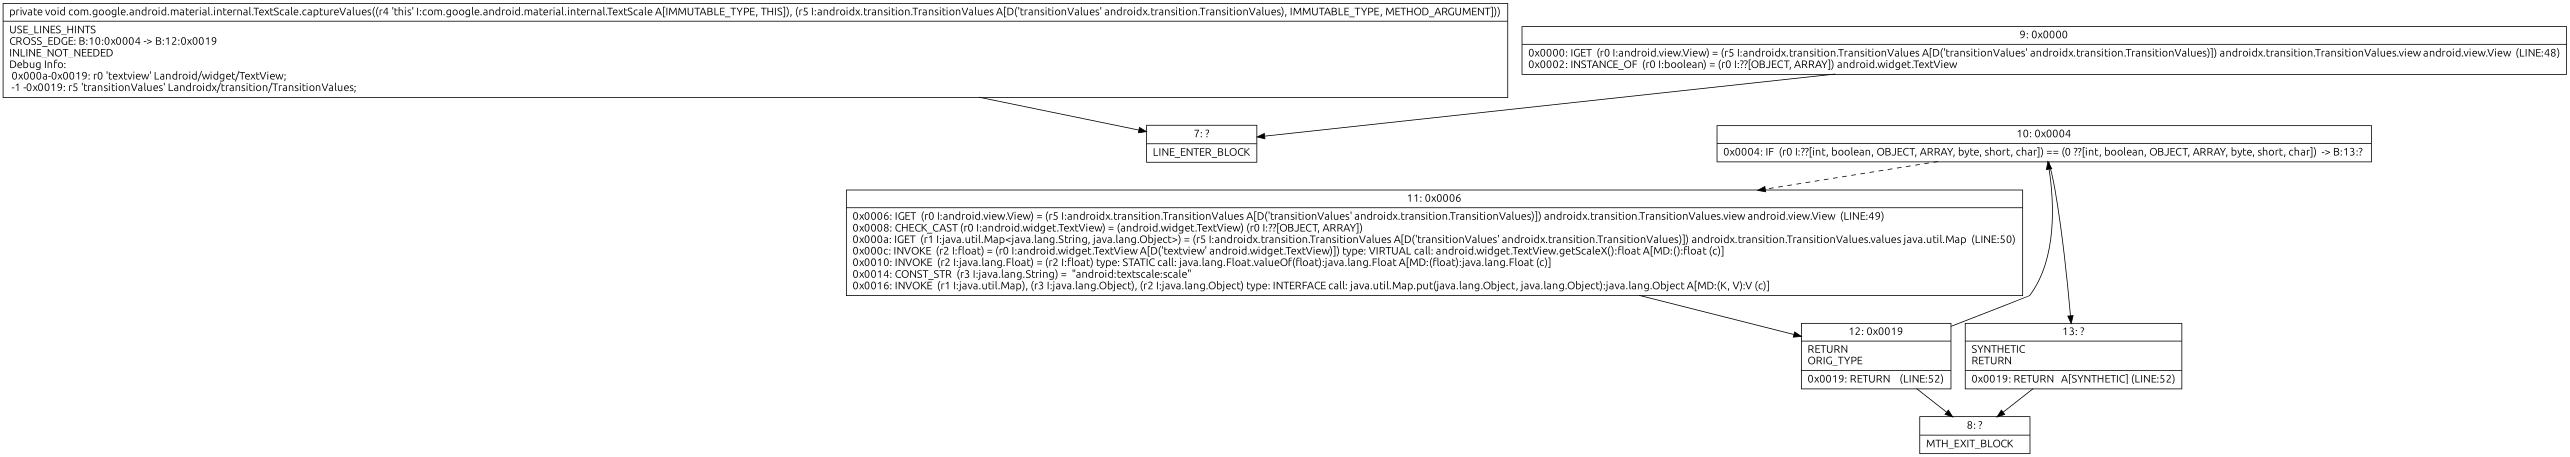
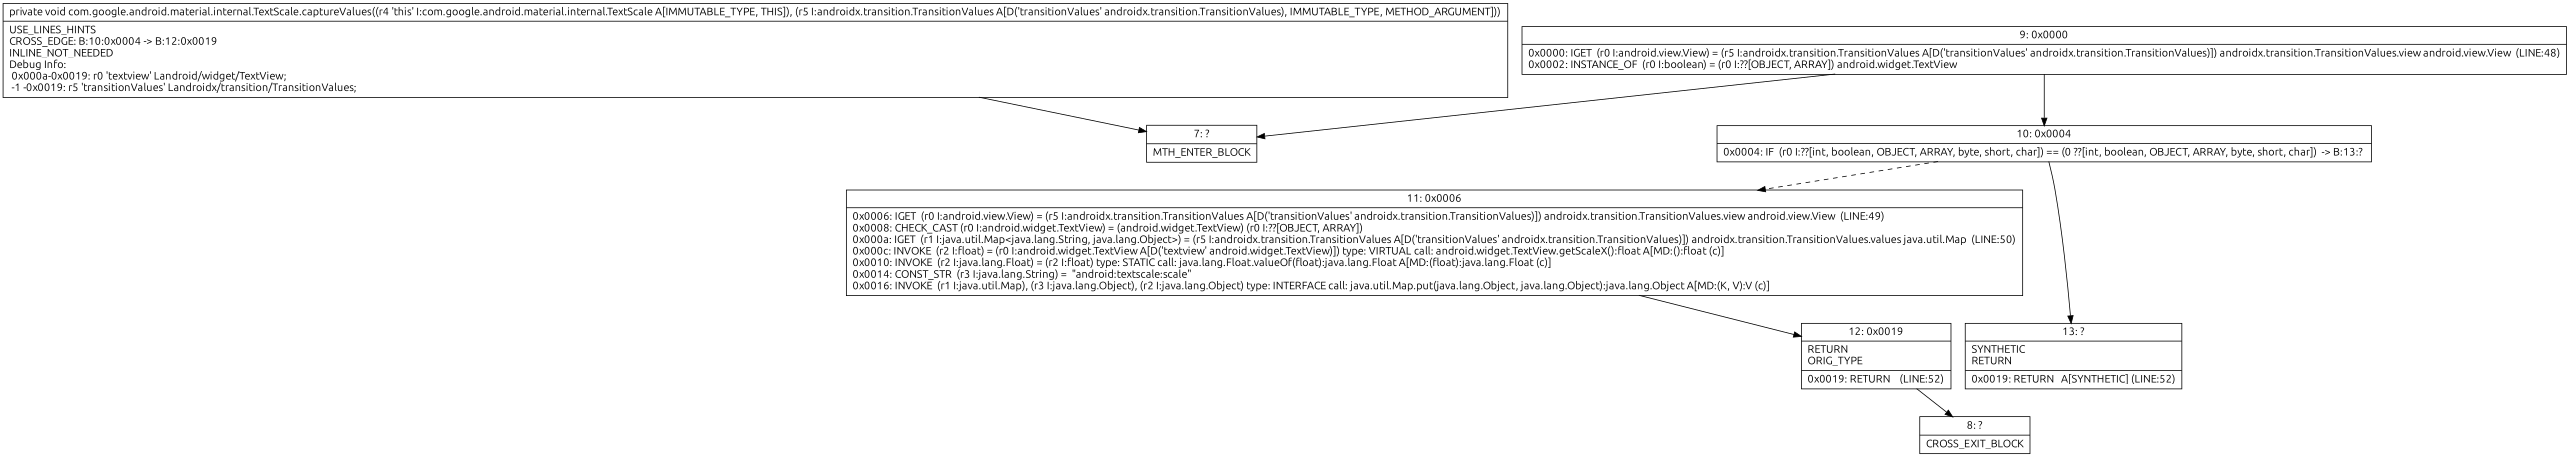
node "7: ?": text "LINE_ENTER_BLOCK" -> "MTH_ENTER_BLOCK"
edge "12: 0x0019" -> "10: 0x0004": now "9: 0x0000" -> "10: 0x0004"
edge "13: ?" -> "8: ?": removed
node "8: ?": text "MTH_EXIT_BLOCK" -> "CROSS_EXIT_BLOCK"
